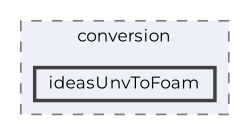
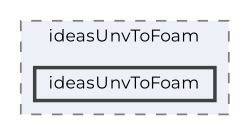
cluster "conversion": label "conversion" -> "ideasUnvToFoam"
